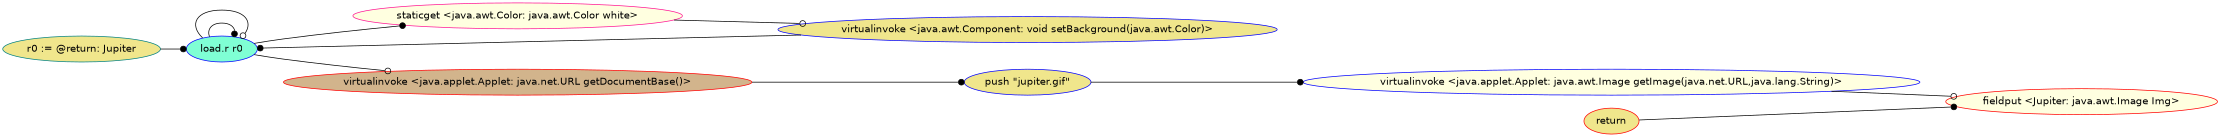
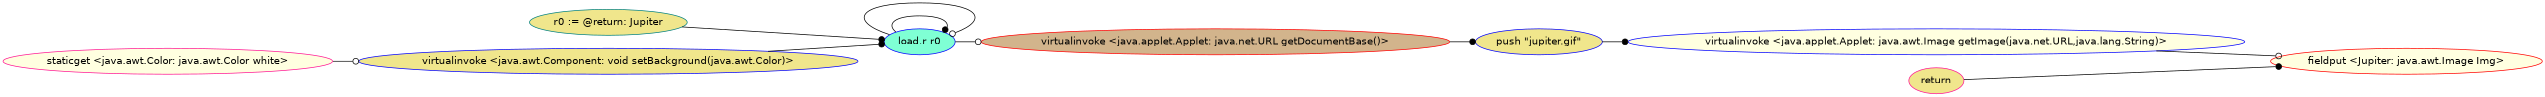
edge "load.r r0" -> "staticget <java.awt.Color: java.awt.Color white>": removed
node "return": color red -> deeppink
